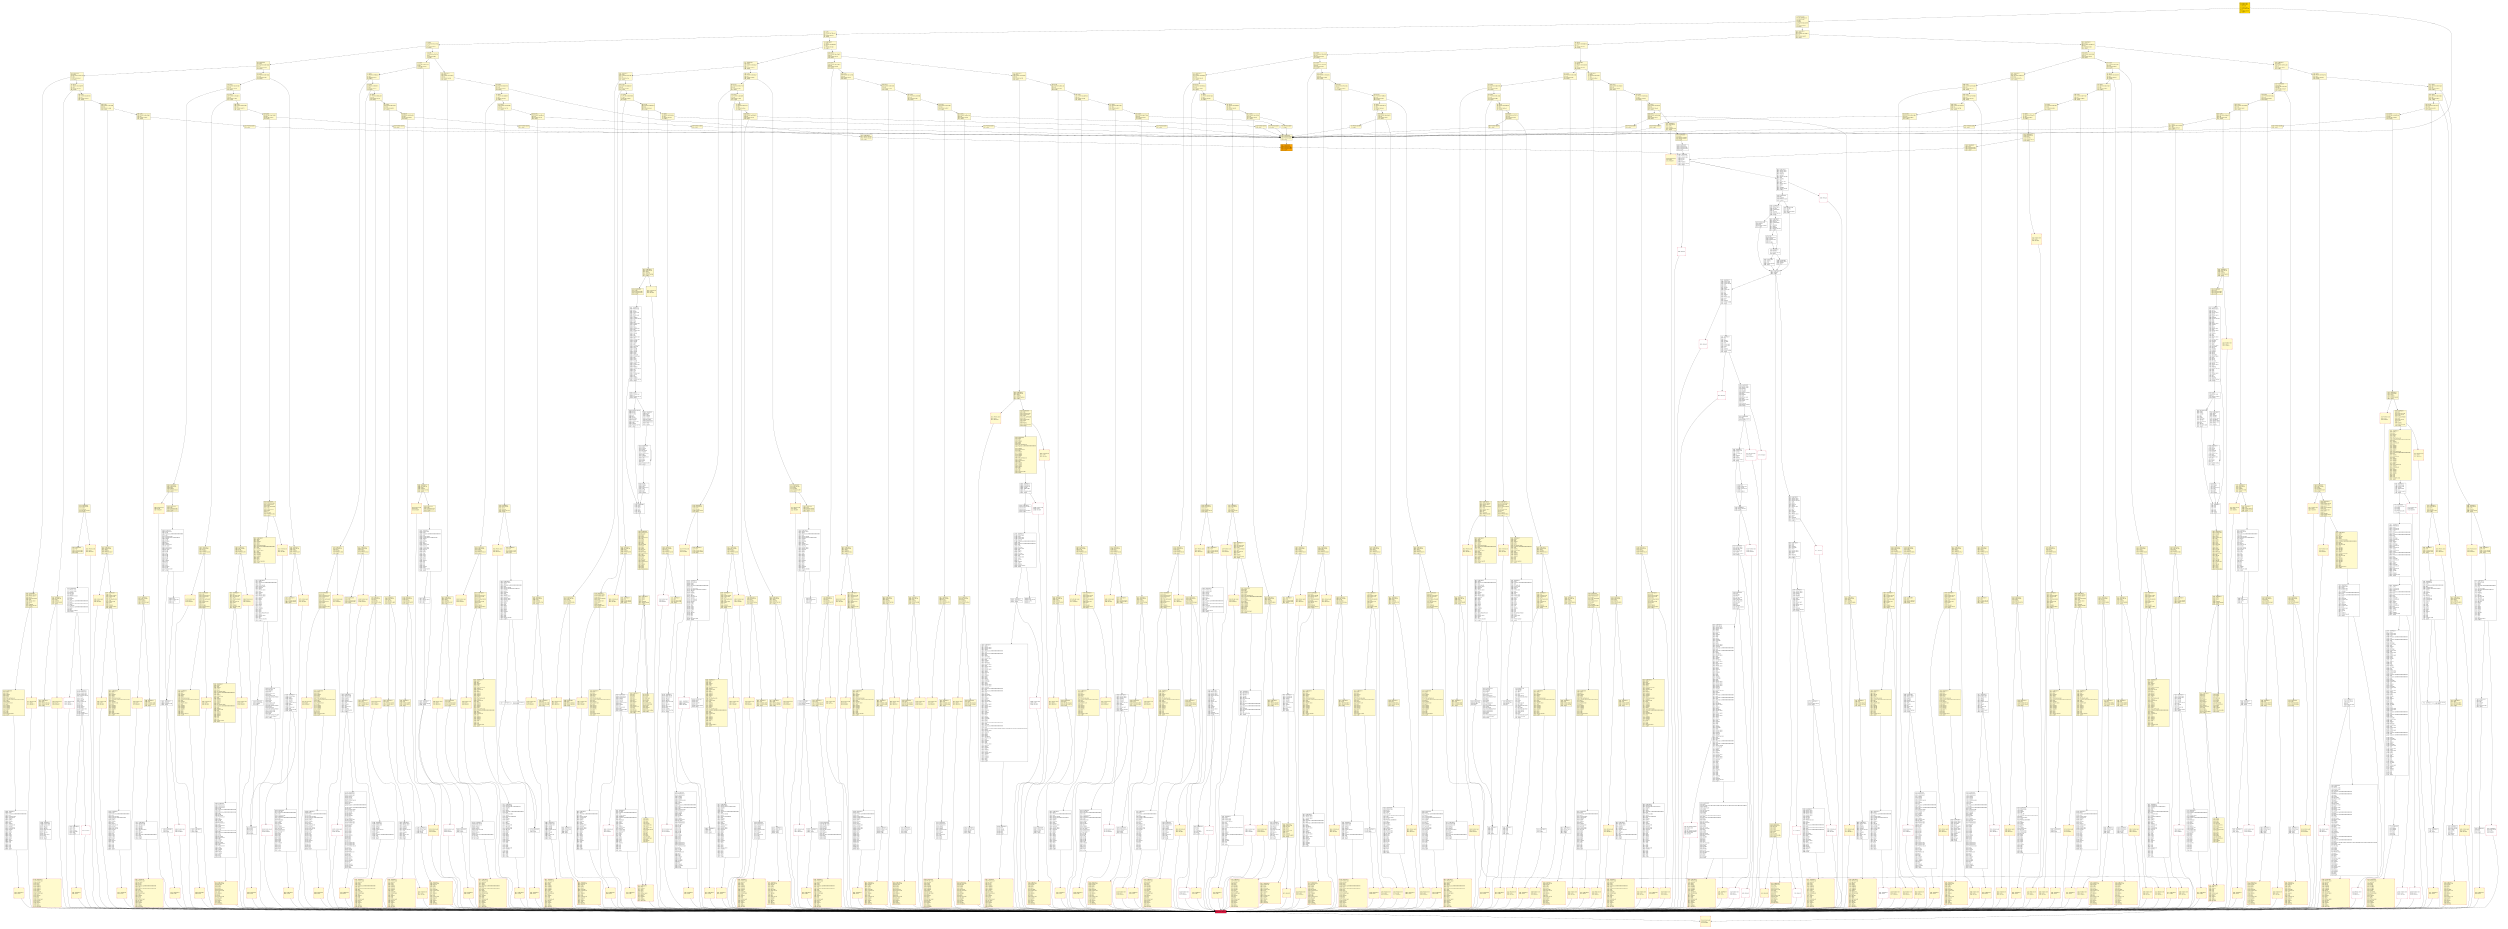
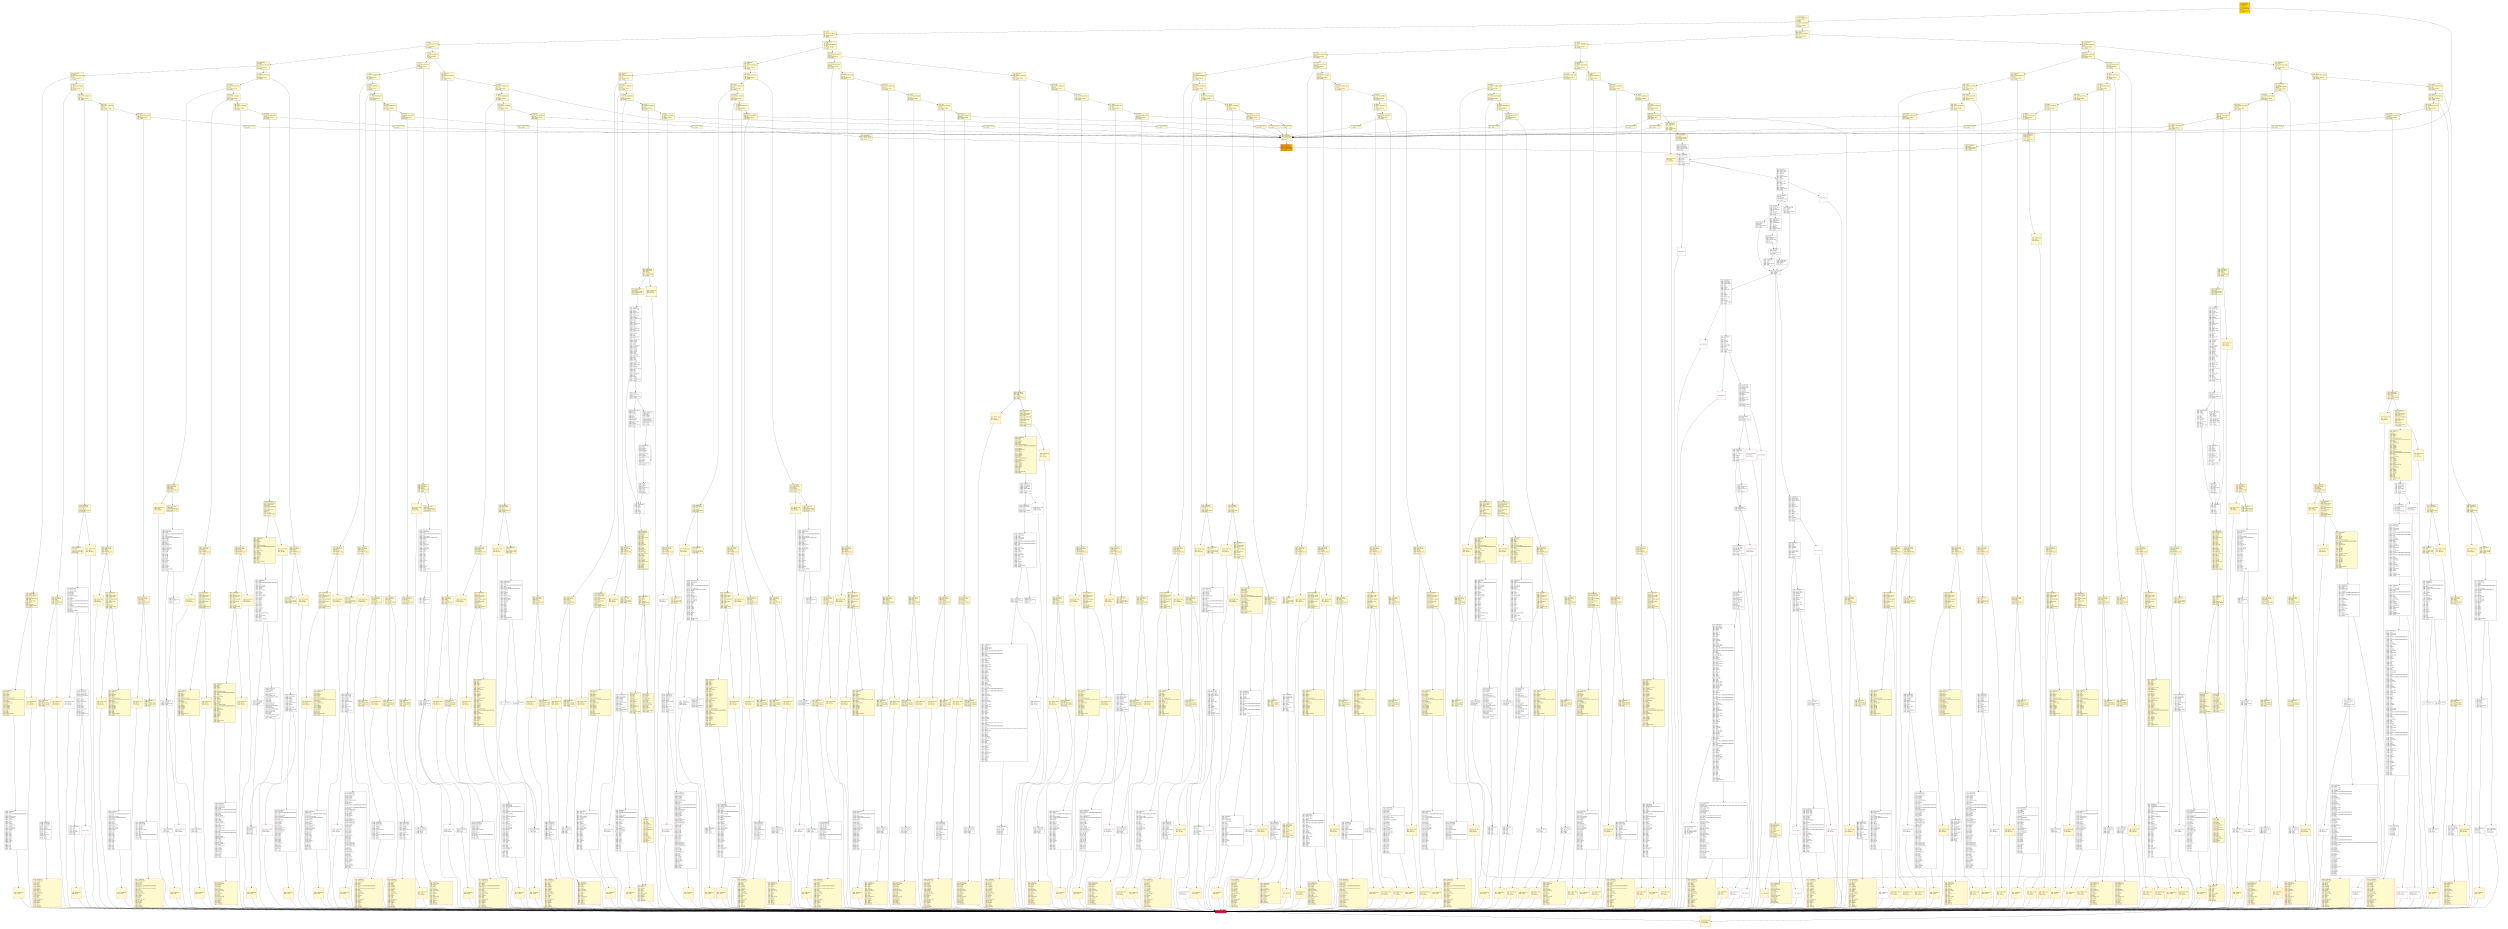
node "6252: PUSH1 0x00 6254: DUP1 6255: REVERT": removed
